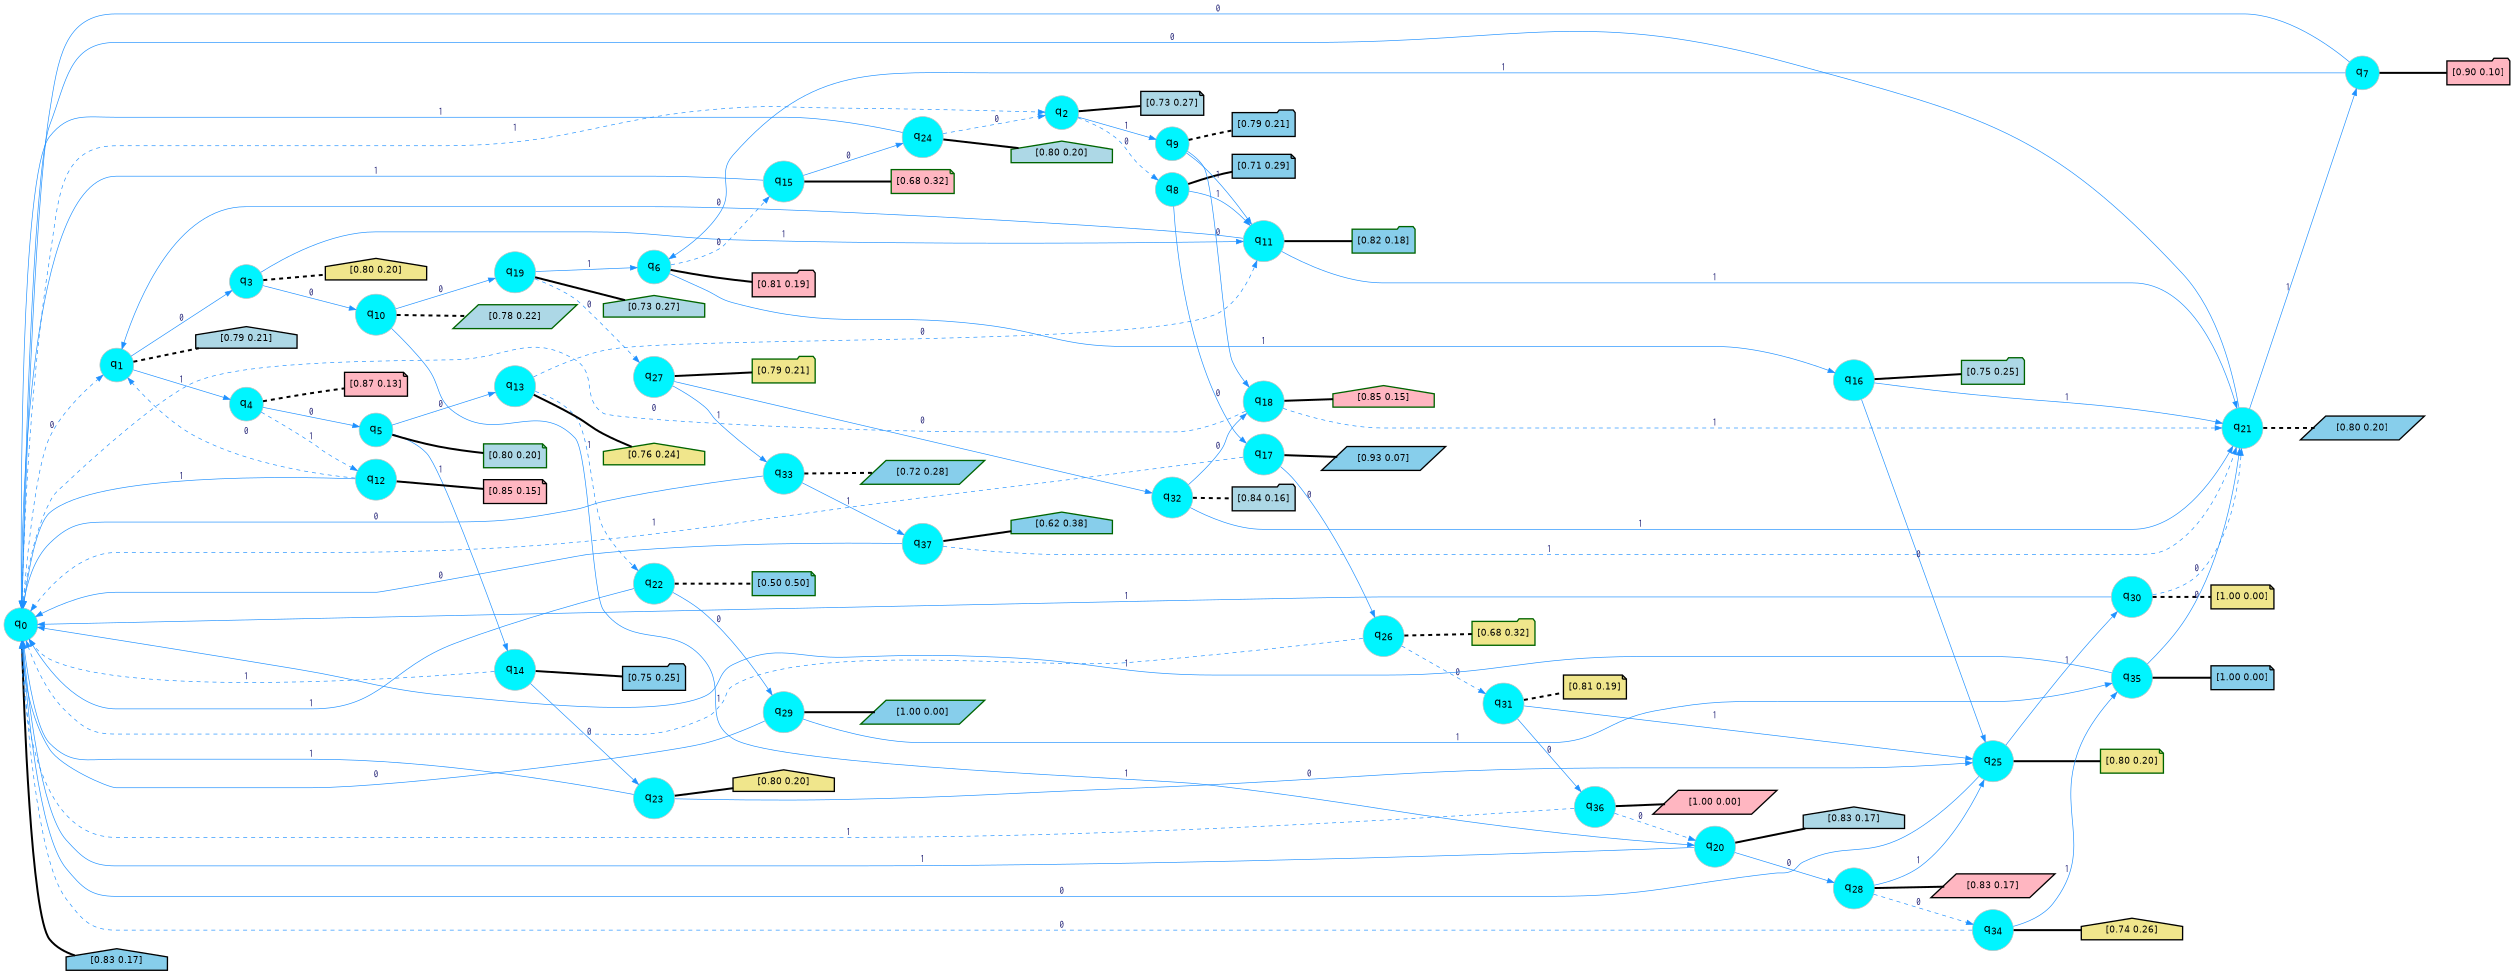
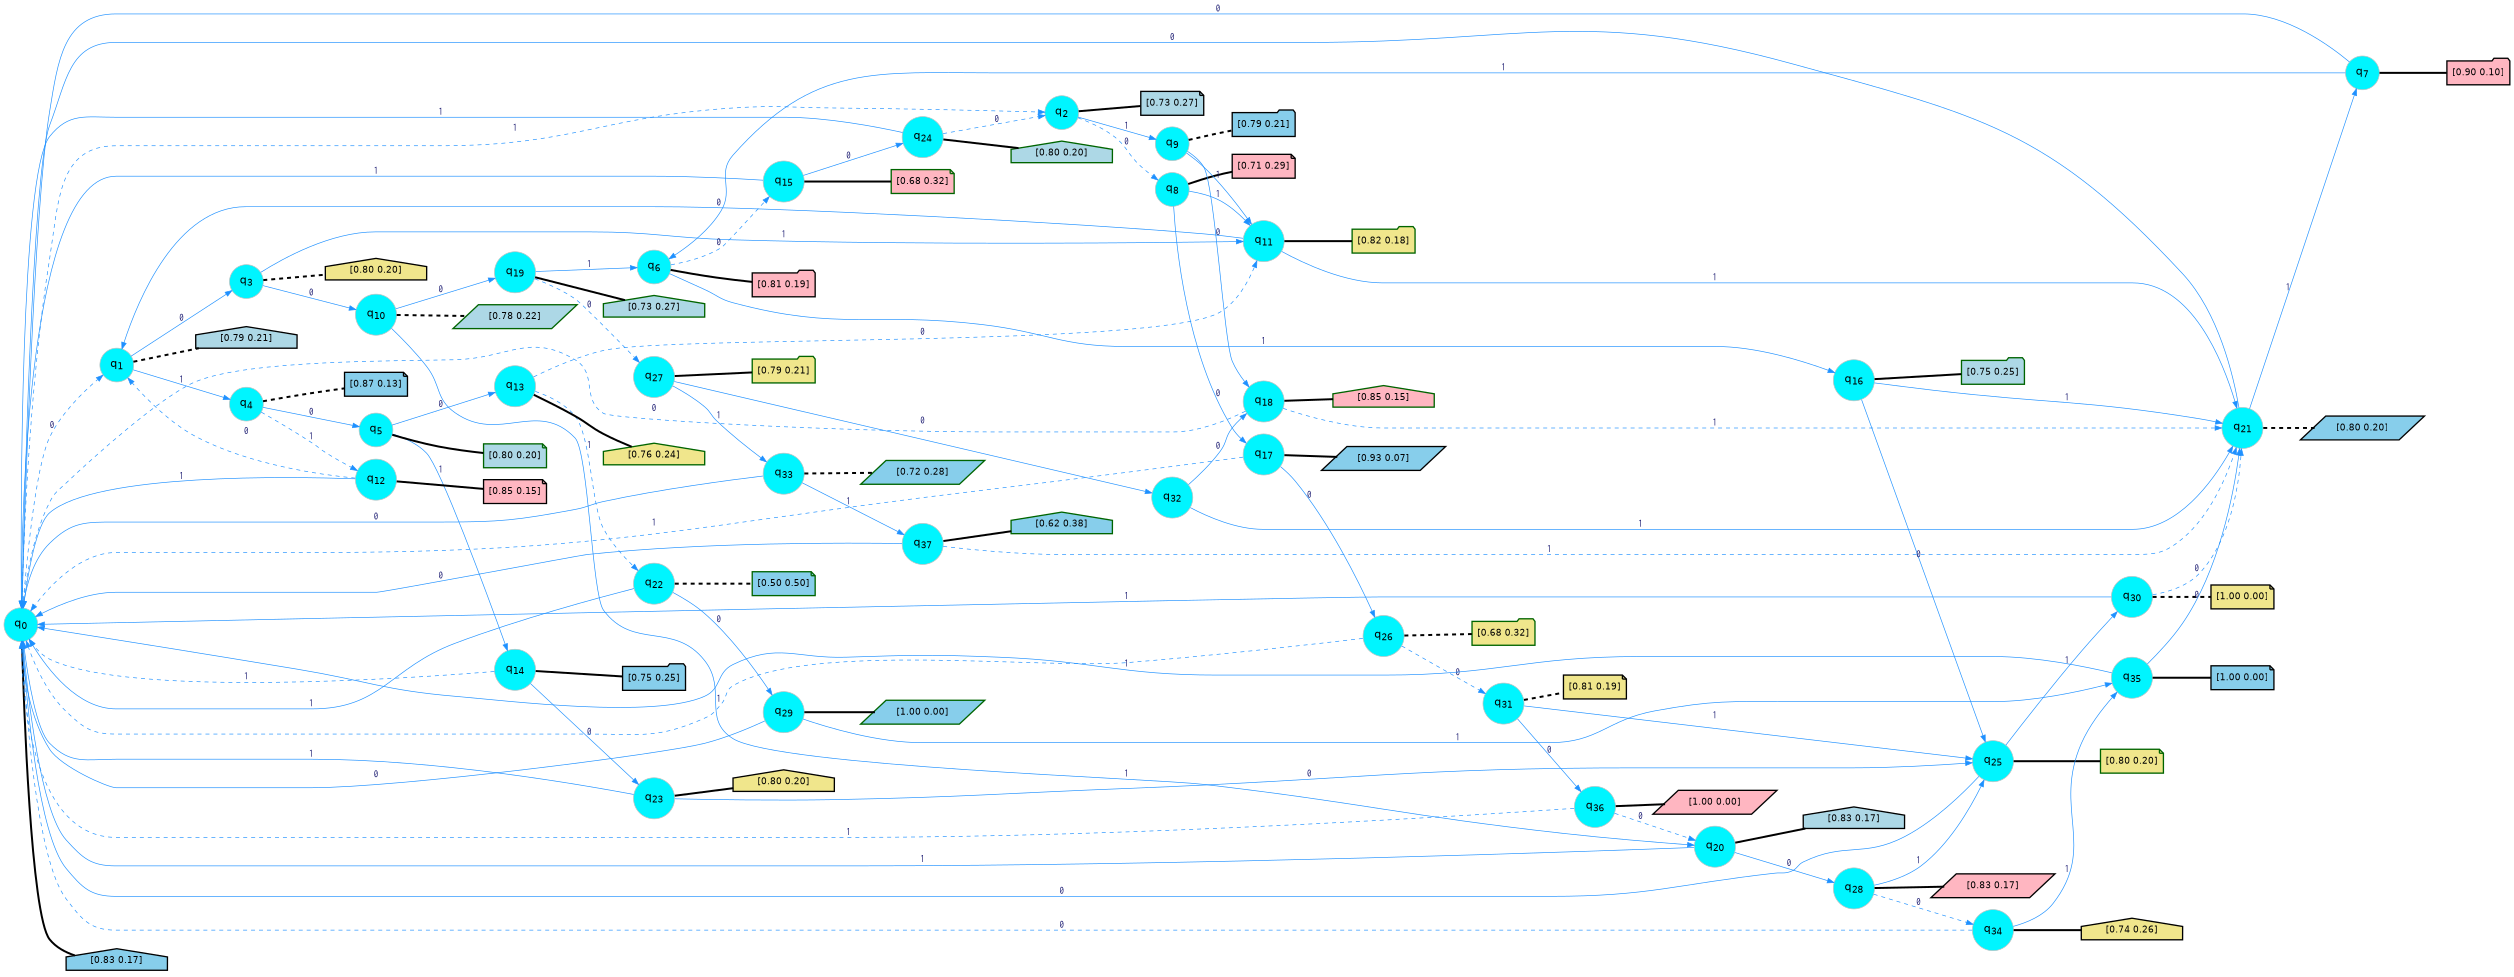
node "[0.71 0.29]": fillcolor skyblue -> lightpink
node "[0.82 0.18]": fillcolor skyblue -> khaki
node "[0.87 0.13]": fillcolor lightpink -> skyblue
node "[0.84 0.16]": removed
